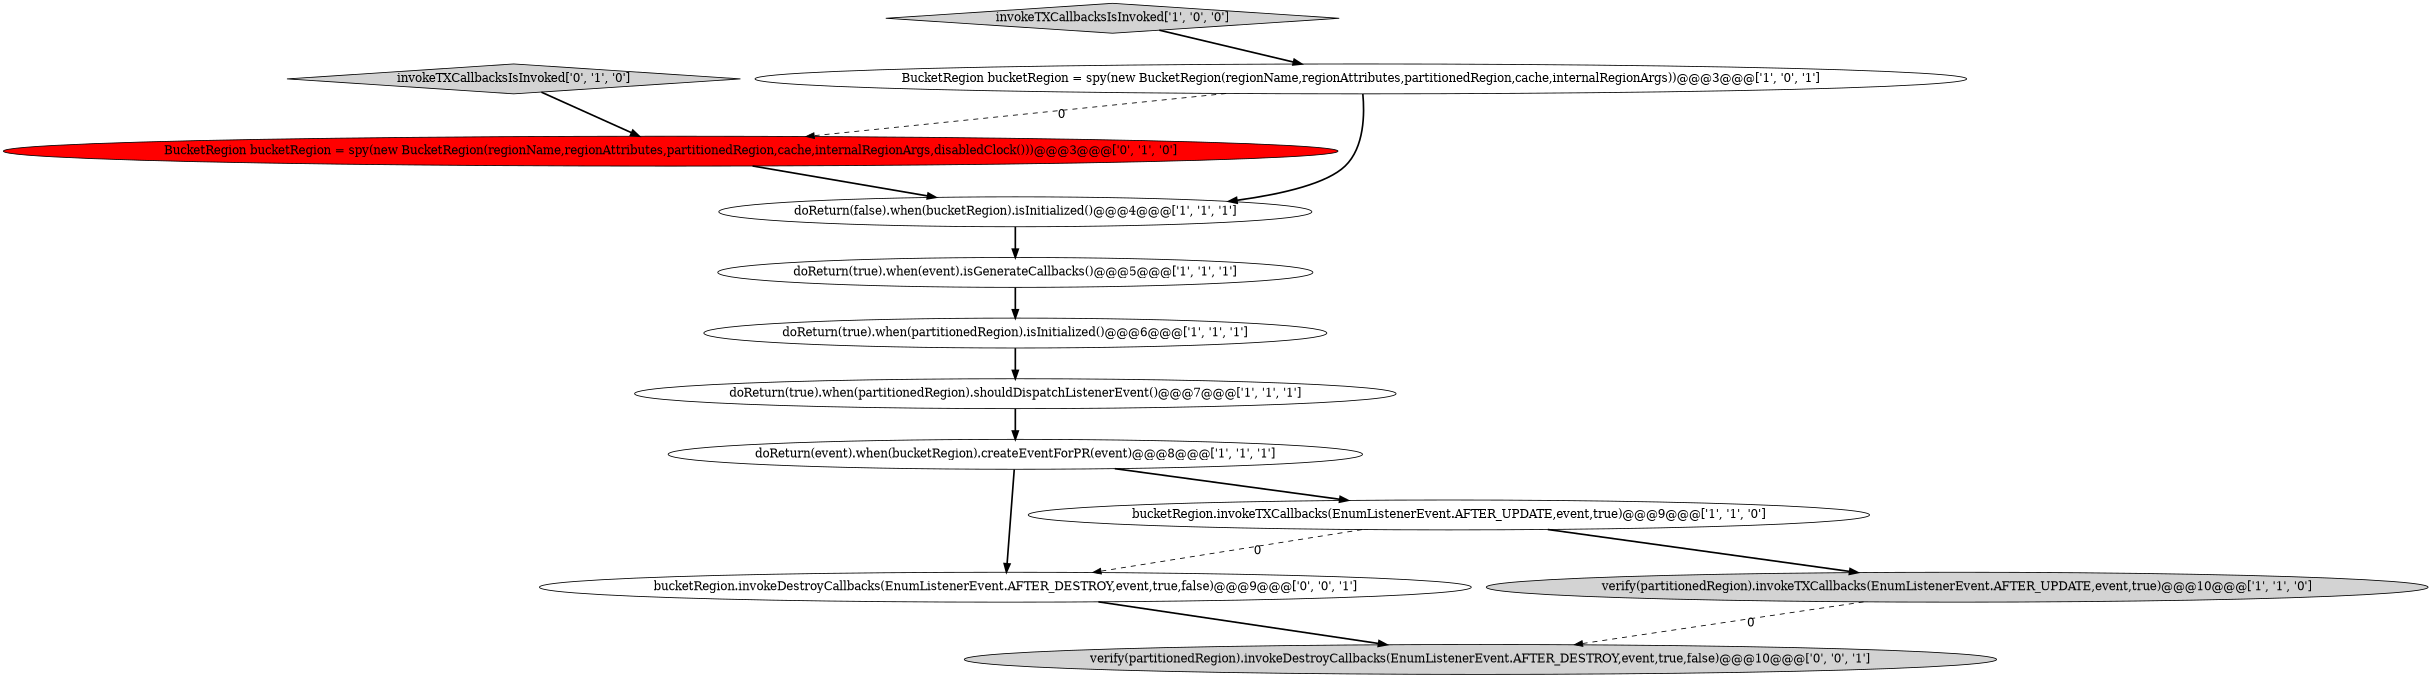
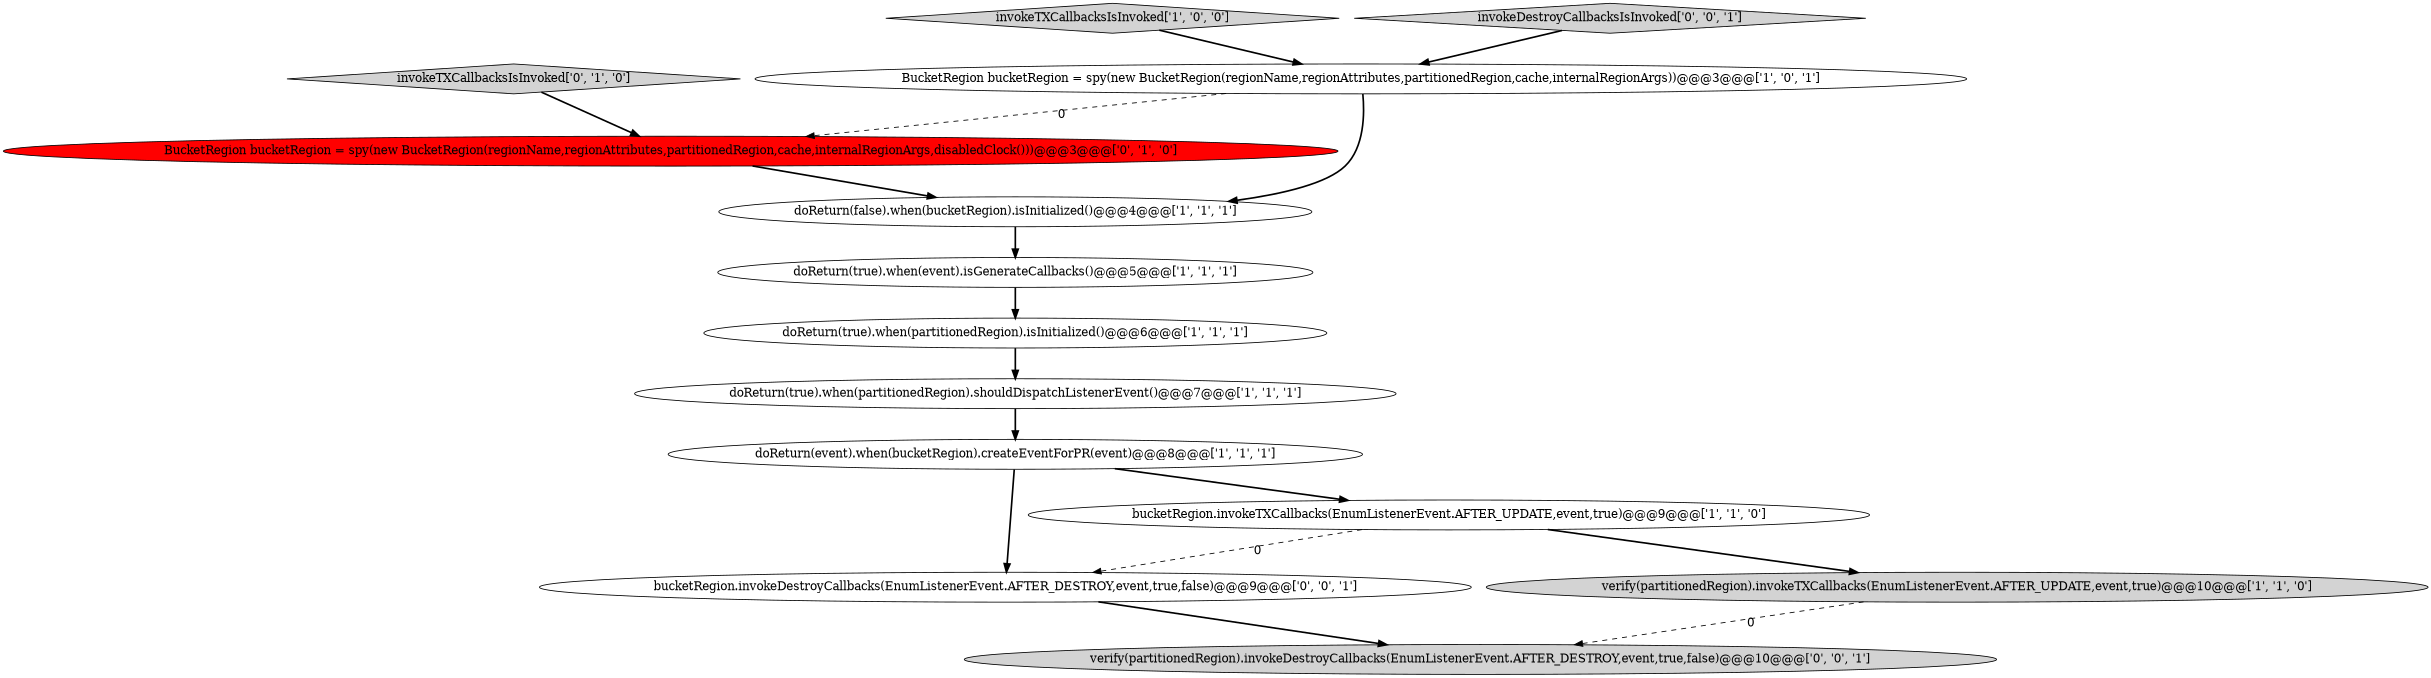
node "invokeDestroyCallbacksIsInvoked['0', '0', '1']": added
